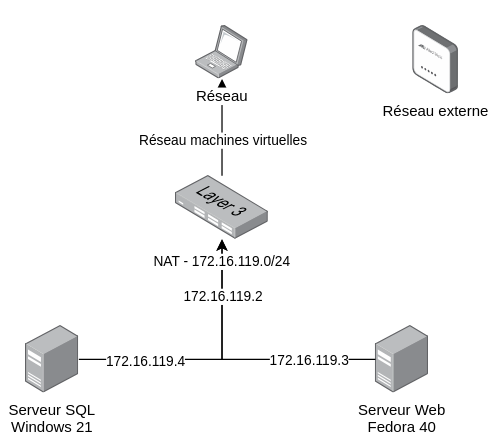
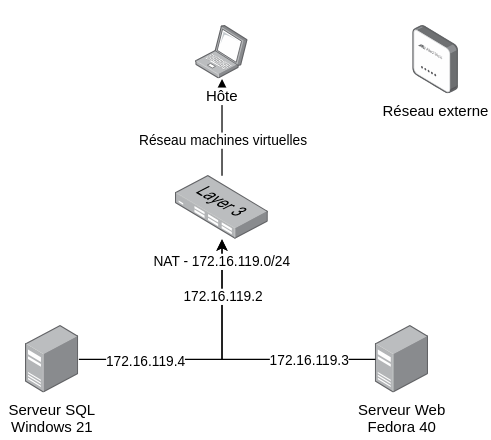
node "Réseau": label "Réseau" -> "Hôte"
